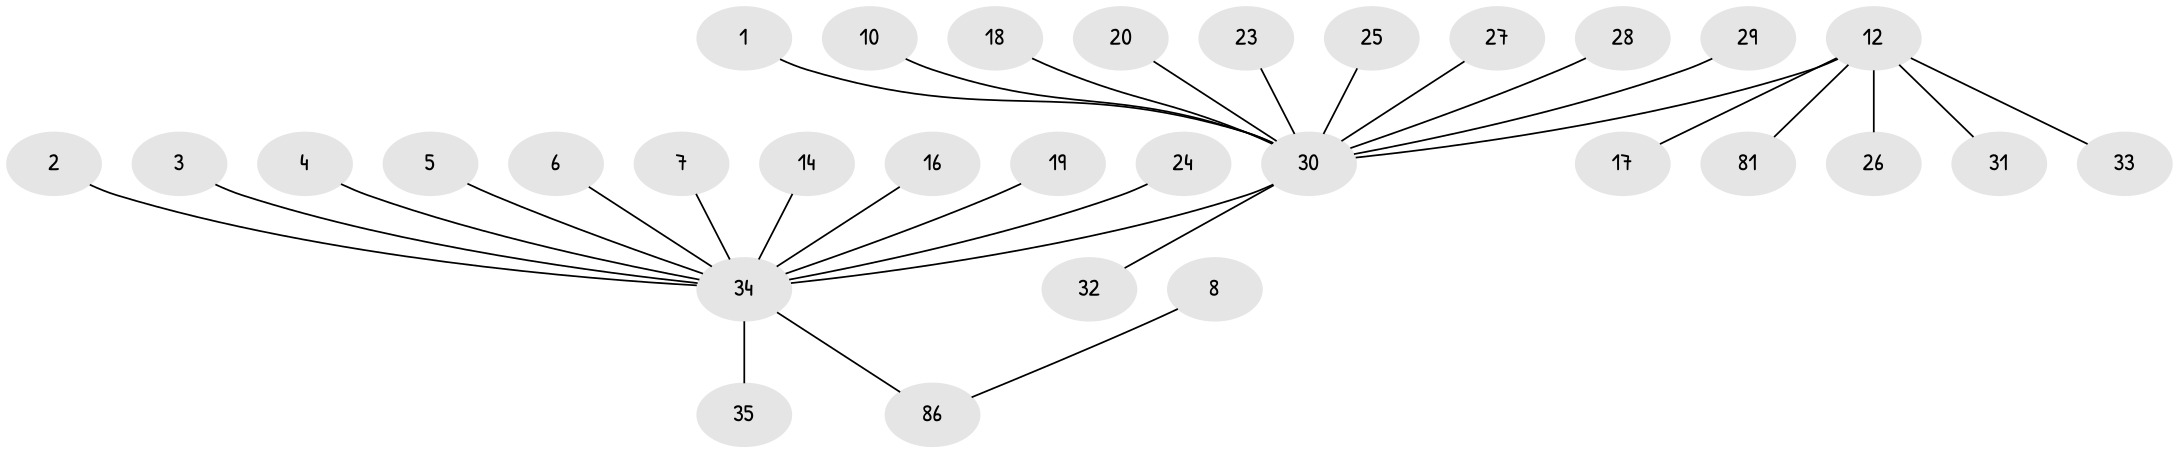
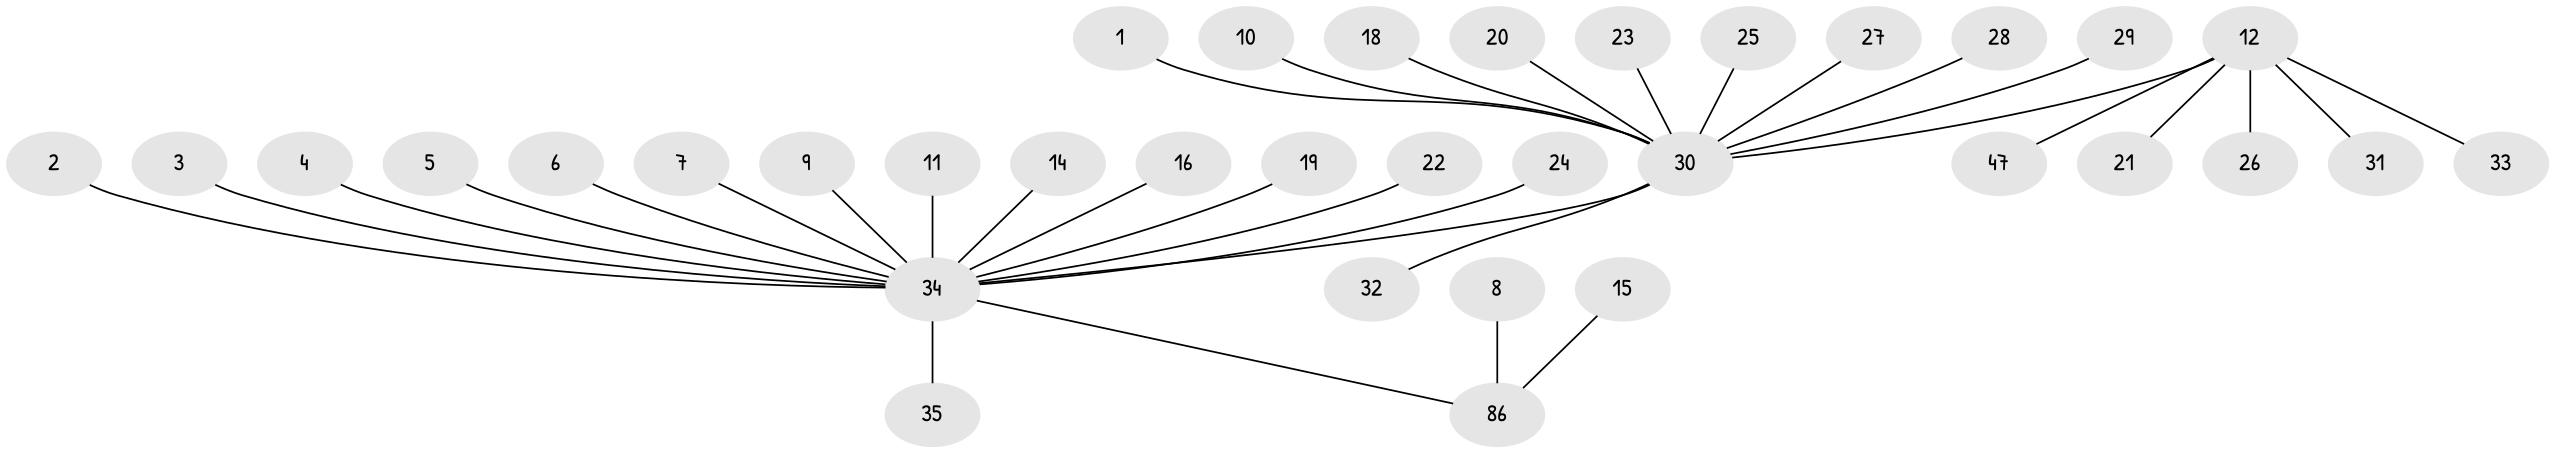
node "9": added
node "11": added
node "22": added
node "17": label "17" -> "47"
node "81": label "81" -> "21"
node "15": added
